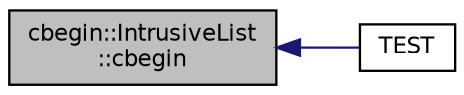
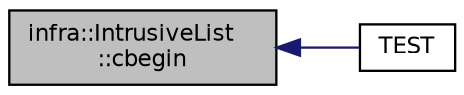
node "cbegin::IntrusiveList ::cbegin": label "cbegin::IntrusiveList ::cbegin" -> "infra::IntrusiveList ::cbegin"
